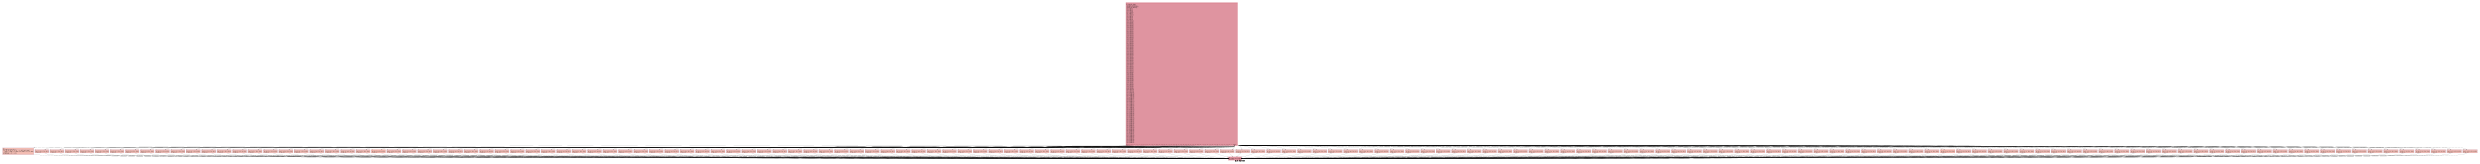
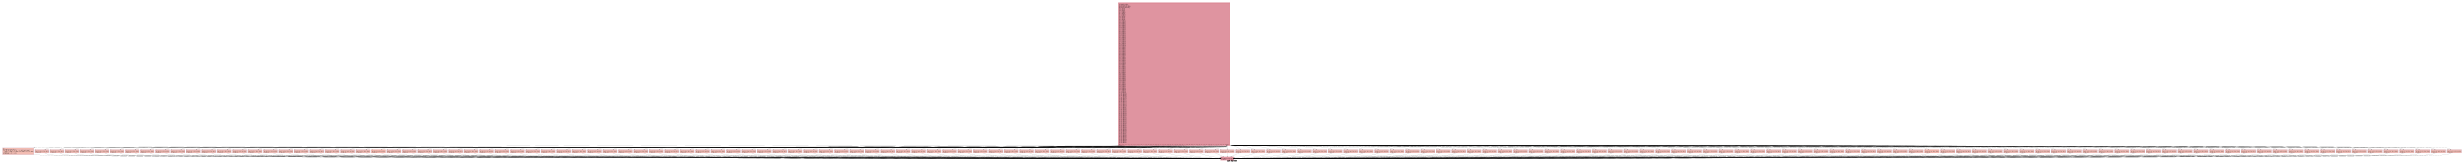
node "116:": removed
